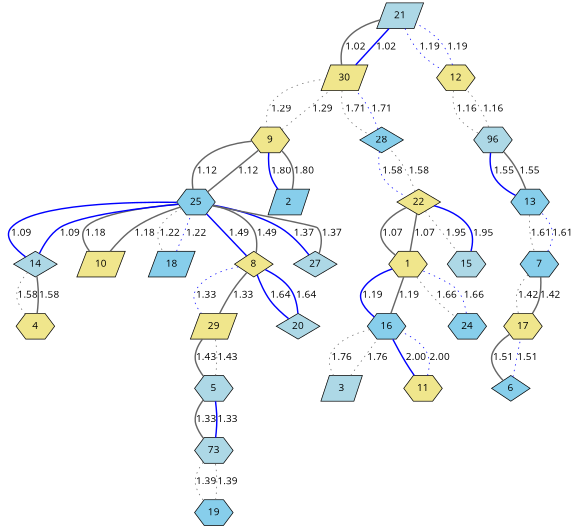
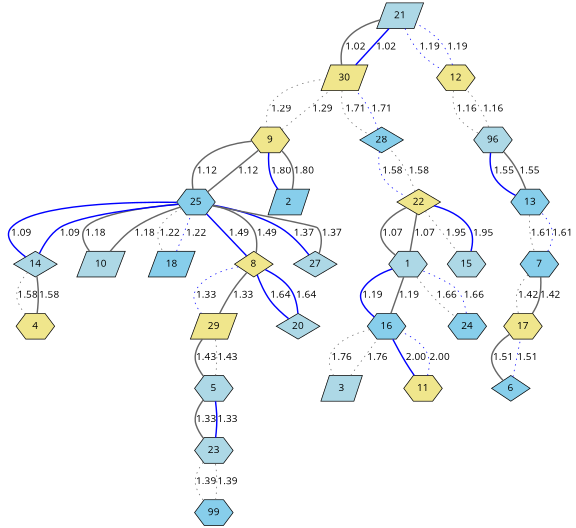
node "10": fillcolor khaki -> lightblue
node "1": fillcolor khaki -> lightblue
node "73": label "73" -> "23"
node "19": label "19" -> "99"
